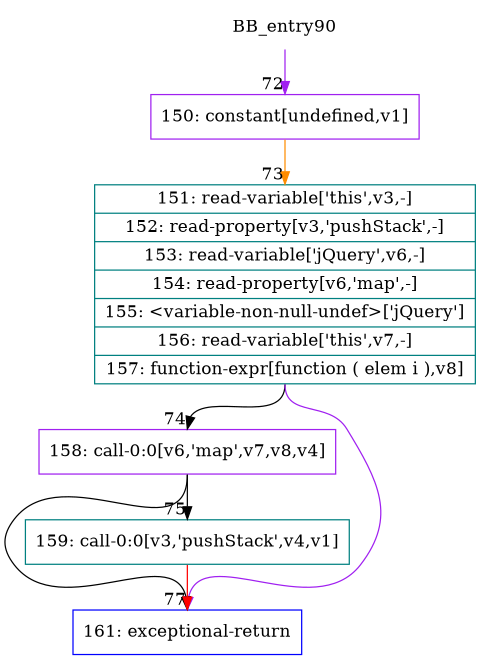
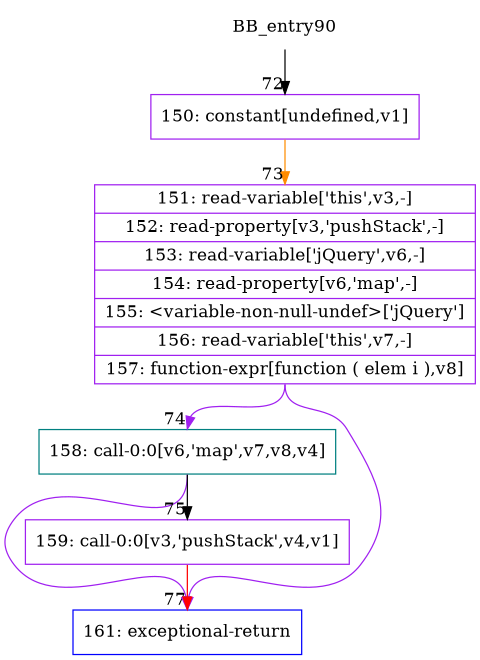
edge "BB_entry90" -> "150: constant[undefined,v1]": color purple -> black
node "151: read-variable['this',v3,-]": color teal -> purple
edge "151: read-variable['this',v3,-]" -> "158: call-0:0[v6,'map',v7,v8,v4]": color black -> purple
node "158: call-0:0[v6,'map',v7,v8,v4]": color purple -> teal
edge "158: call-0:0[v6,'map',v7,v8,v4]" -> "161: exceptional-return": color black -> purple
node "159: call-0:0[v3,'pushStack',v4,v1]": color teal -> purple
